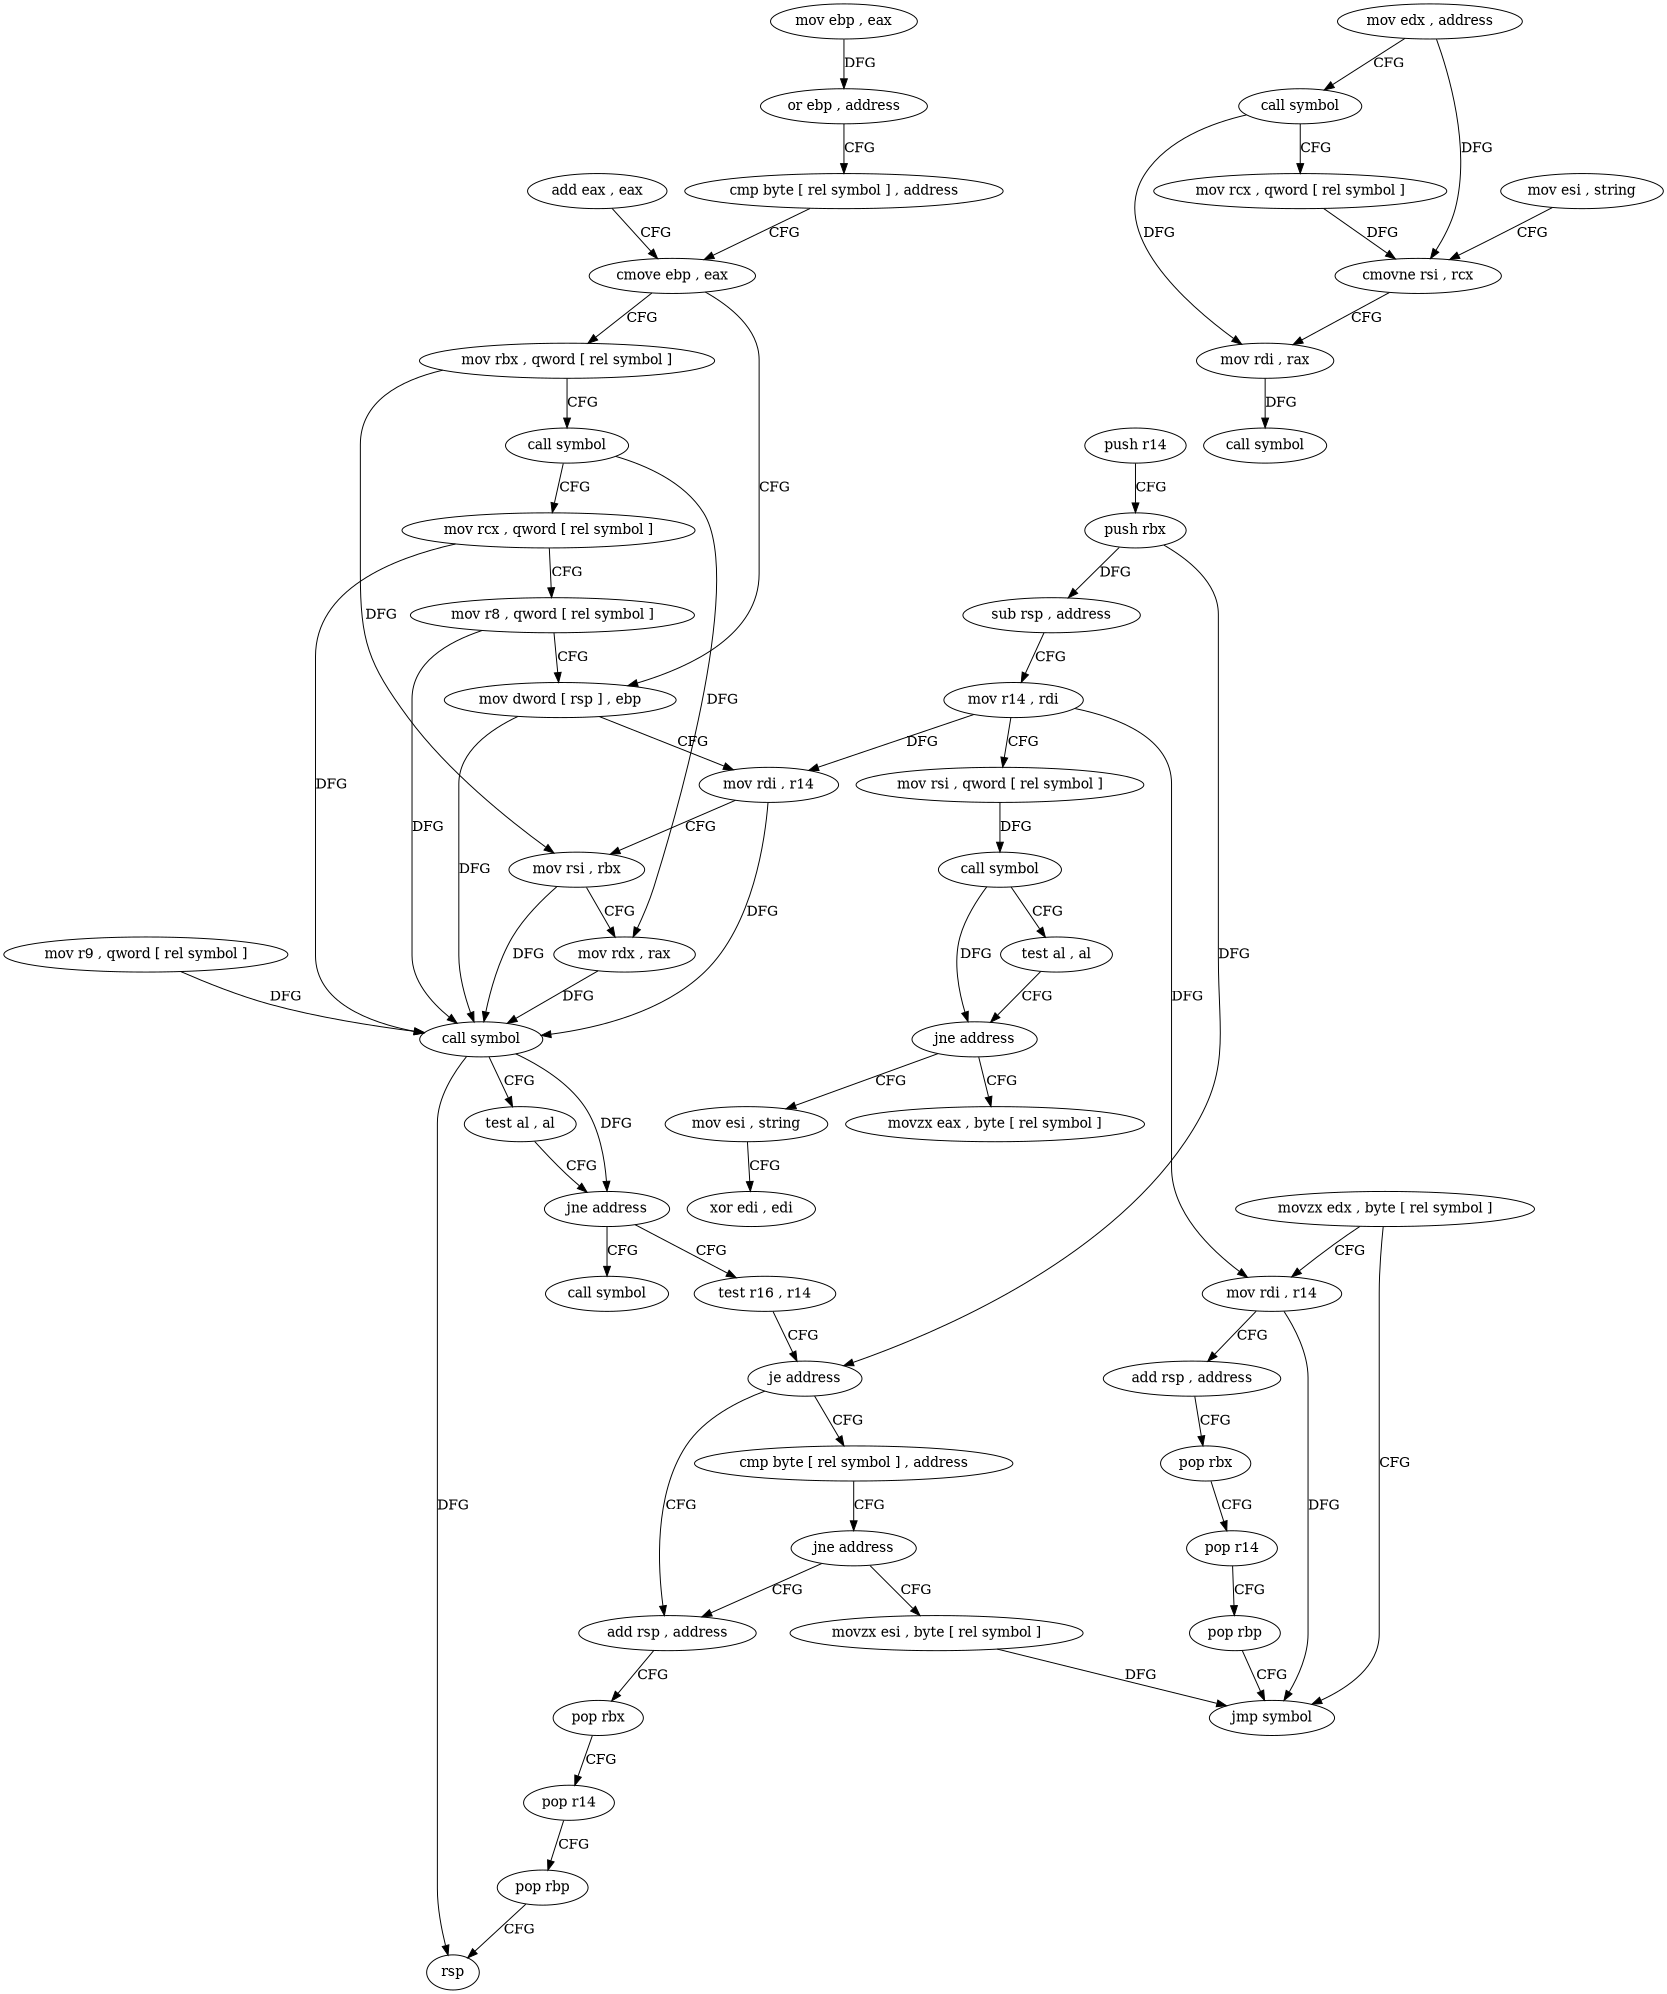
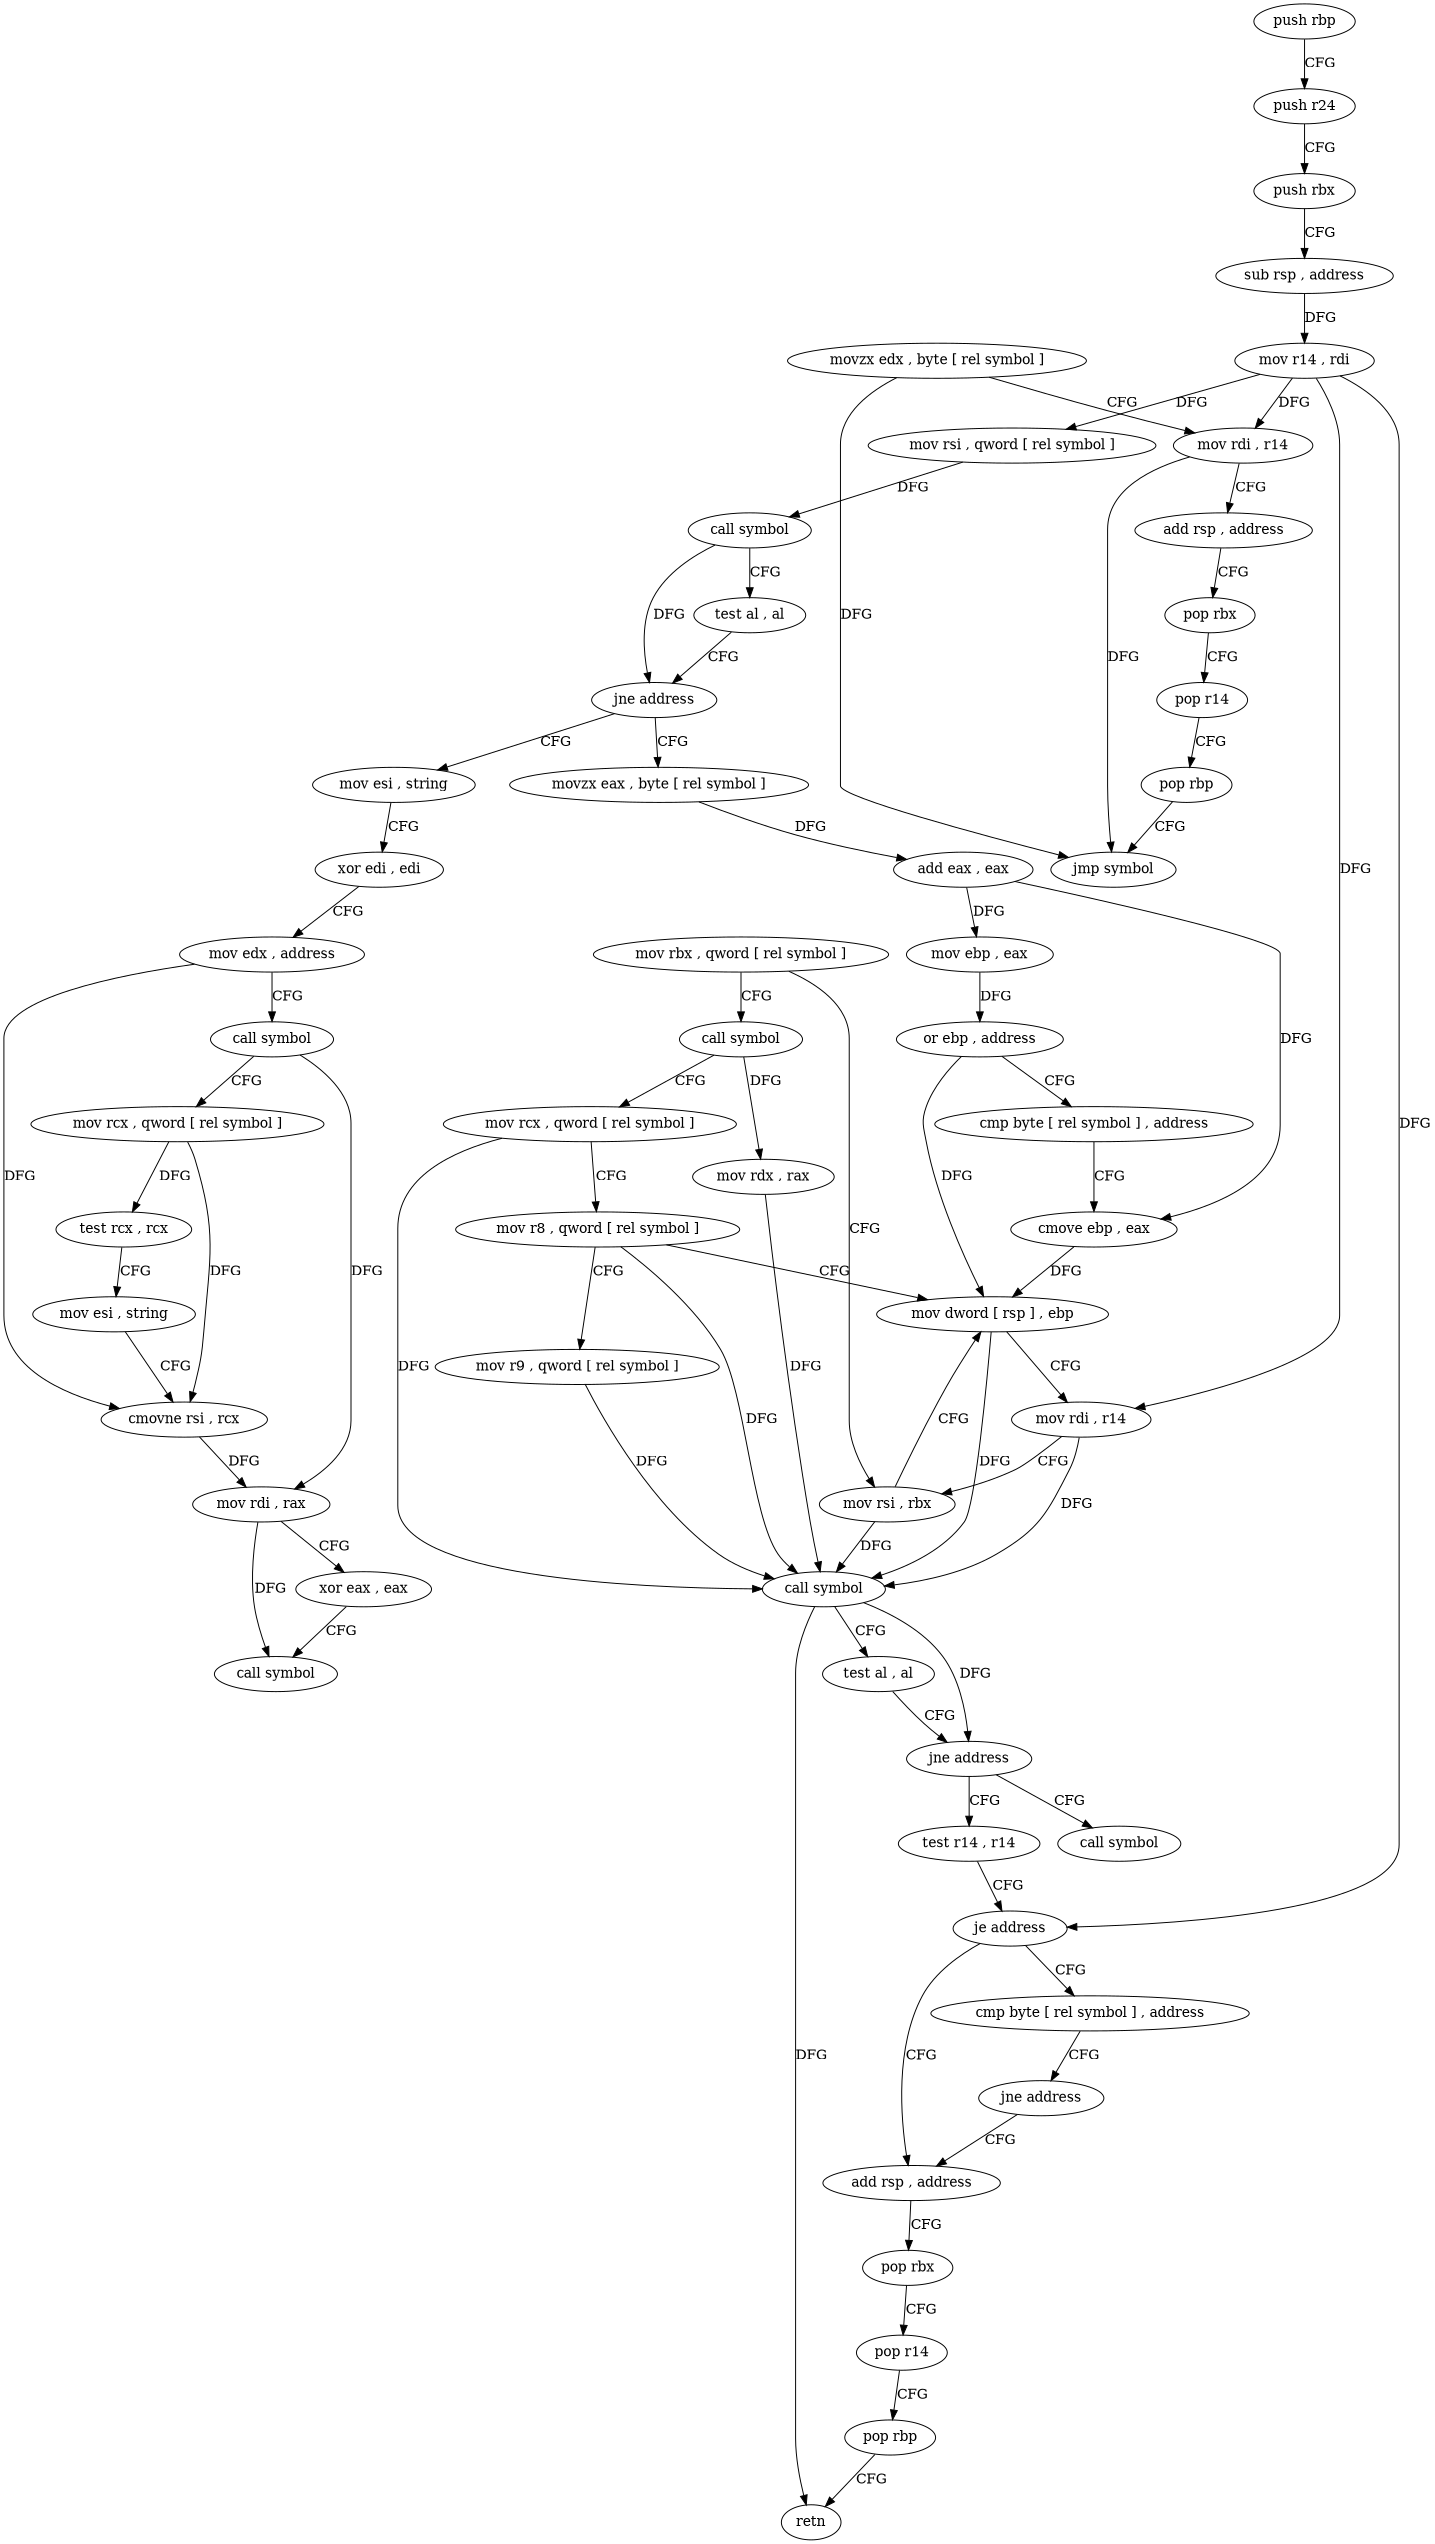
node "push rbp": added
edge "add eax , eax" -> "cmove ebp , eax": label "CFG" -> "DFG"
edge "cmove ebp , eax" -> "mov rbx , qword [ rel symbol ]": removed, label "CFG"
edge "cmovne rsi , rcx" -> "mov rdi , rax": label "CFG" -> "DFG"
node "push r14": label "push r14" -> "push r24"
edge "cmove ebp , eax" -> "mov dword [ rsp ] , ebp": label "CFG" -> "DFG"
edge "push rbx" -> "sub rsp , address": label "DFG" -> "CFG"
edge "mov rbx , qword [ rel symbol ]" -> "mov rsi , rbx": label "DFG" -> "CFG"
edge "sub rsp , address" -> "mov r14 , rdi": label "CFG" -> "DFG"
edge "mov r14 , rdi" -> "mov rsi , qword [ rel symbol ]": label "CFG" -> "DFG"
edge "movzx eax , byte [ rel symbol ]" -> "add eax , eax": added, label "DFG"
edge "add eax , eax" -> "mov ebp , eax": added, label "DFG"
edge "mov rsi , rbx" -> "mov rdx , rax": now "mov rsi , rbx" -> "mov dword [ rsp ] , ebp"
edge "xor edi , edi" -> "mov edx , address": added, label "CFG"
edge "push rbx" -> "je address": now "mov r14 , rdi" -> "je address"
edge "or ebp , address" -> "mov dword [ rsp ] , ebp": added, label "DFG"
node "test rcx , rcx": added
edge "mov r8 , qword [ rel symbol ]" -> "mov r9 , qword [ rel symbol ]": added, label "CFG"
node "test r16 , r14": label "test r16 , r14" -> "test r14 , r14"
edge "movzx edx , byte [ rel symbol ]" -> "jmp symbol": label "CFG" -> "DFG"
node "xor eax , eax": added
node "movzx esi , byte [ rel symbol ]": removed
node "rsp": label "rsp" -> "retn"
